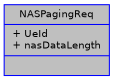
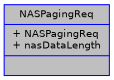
node "NASPagingReq": text "+ UeId" -> "+ NASPagingReq"
